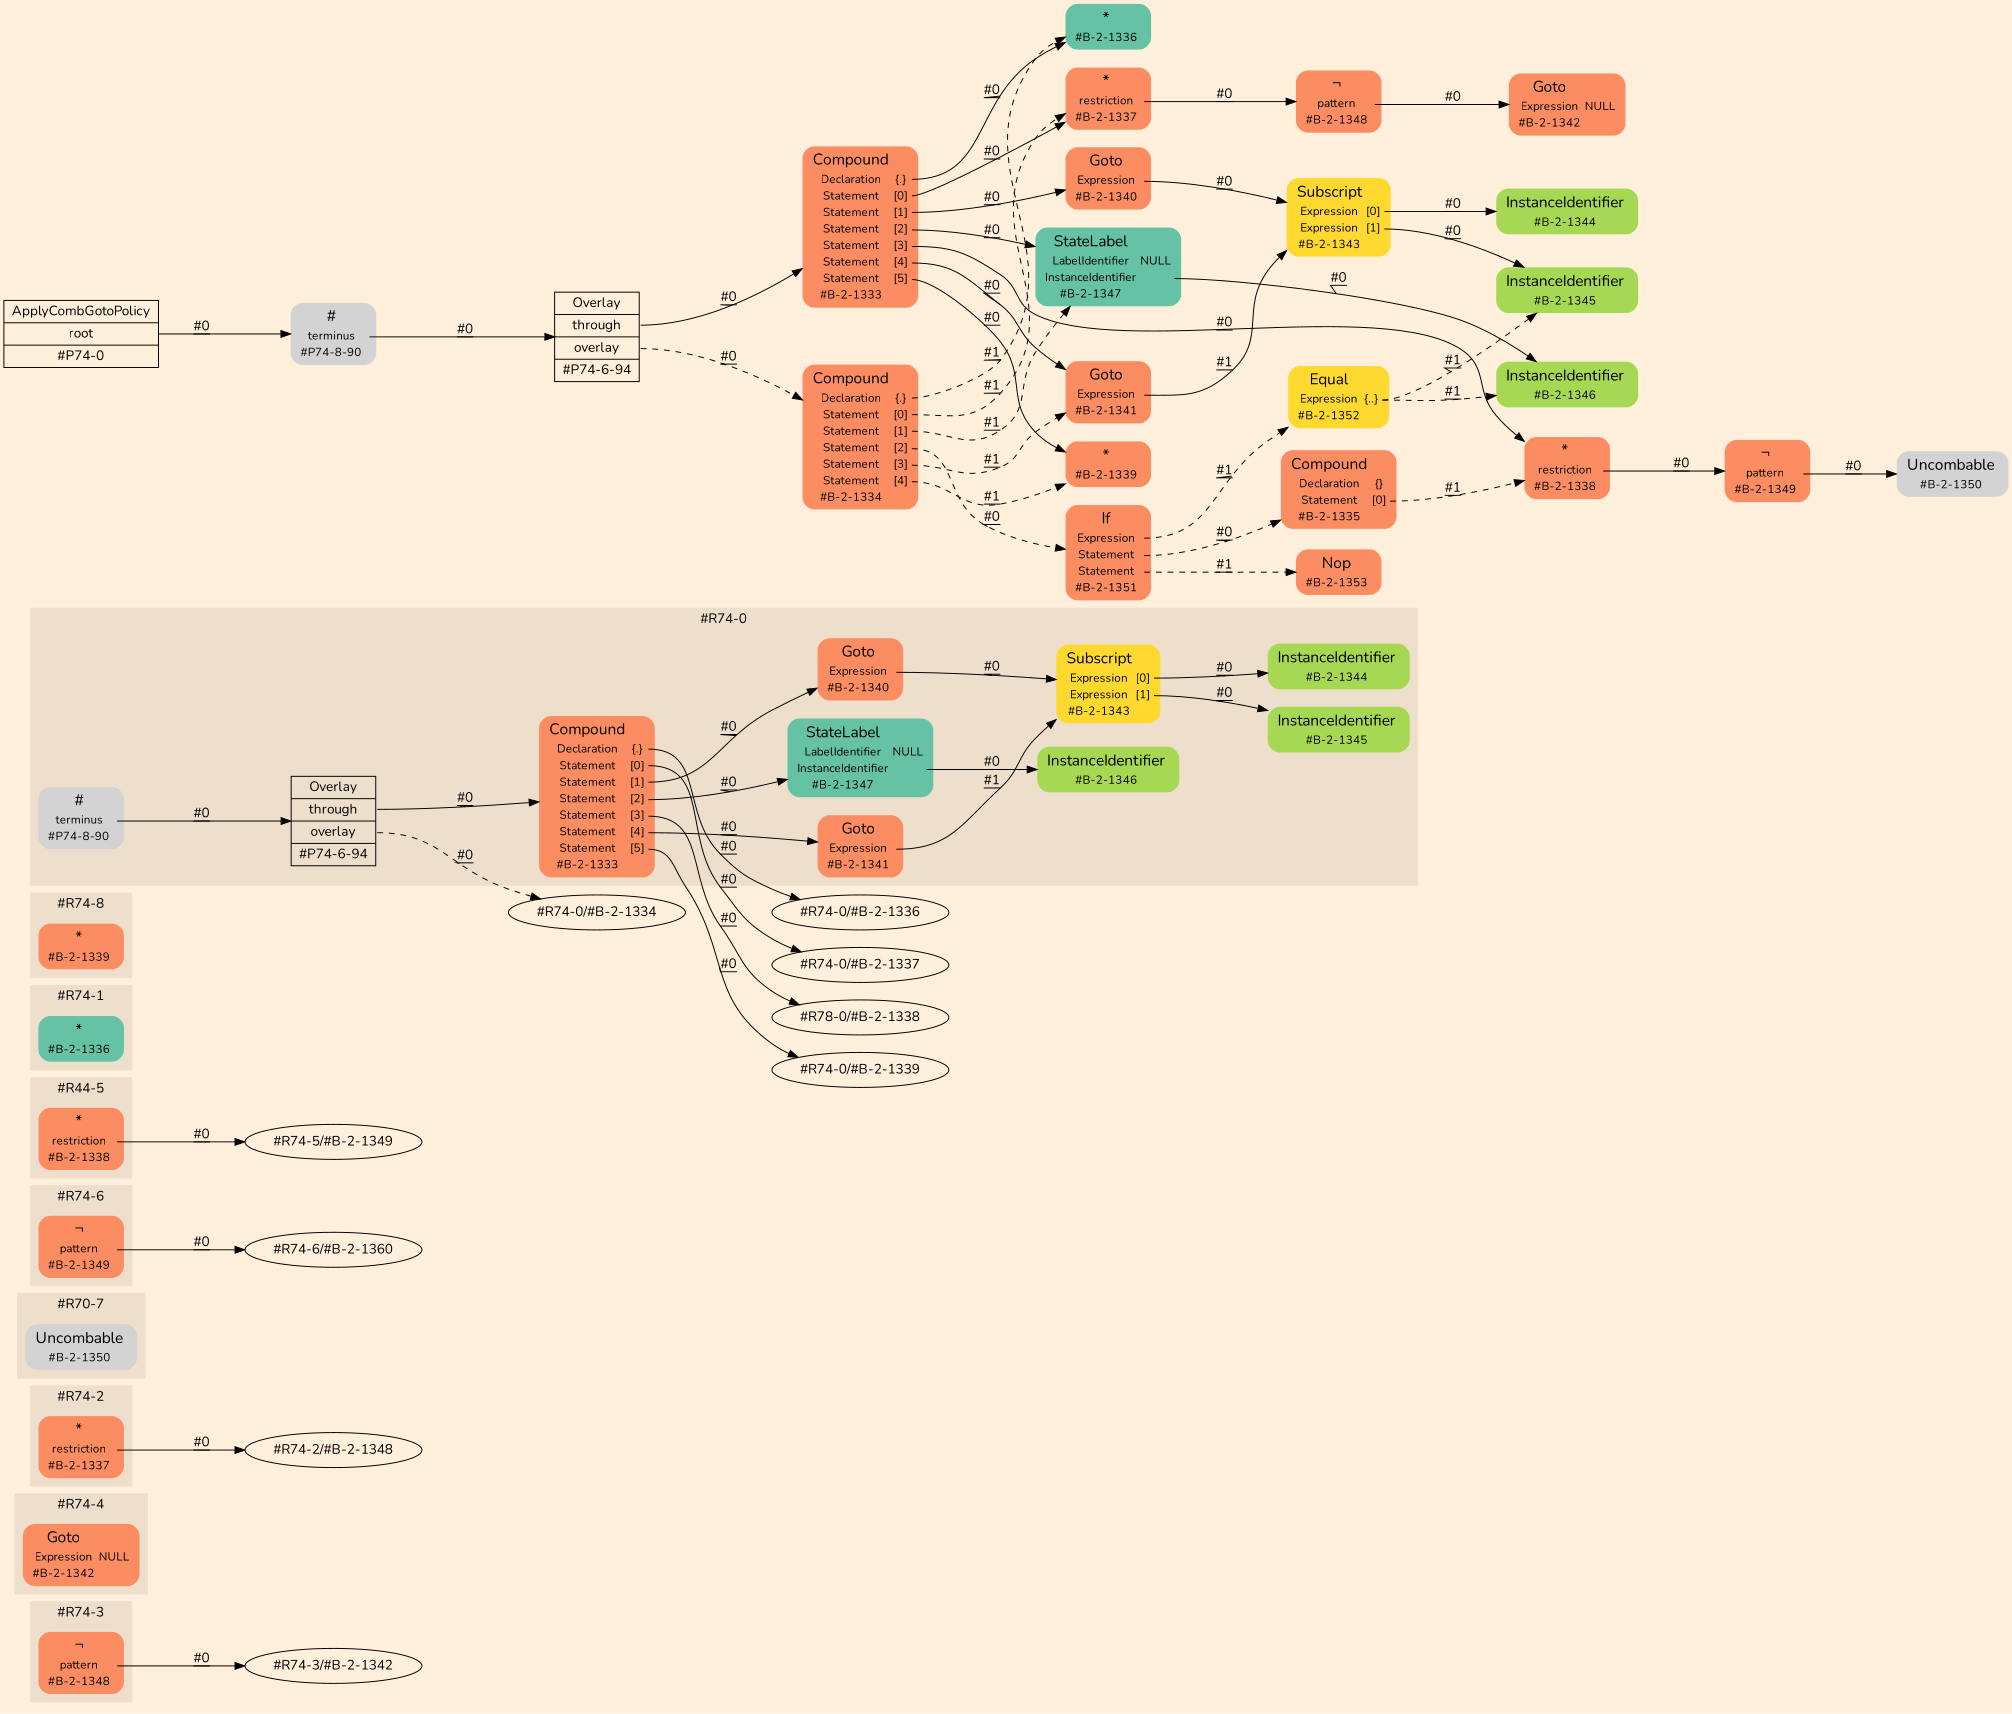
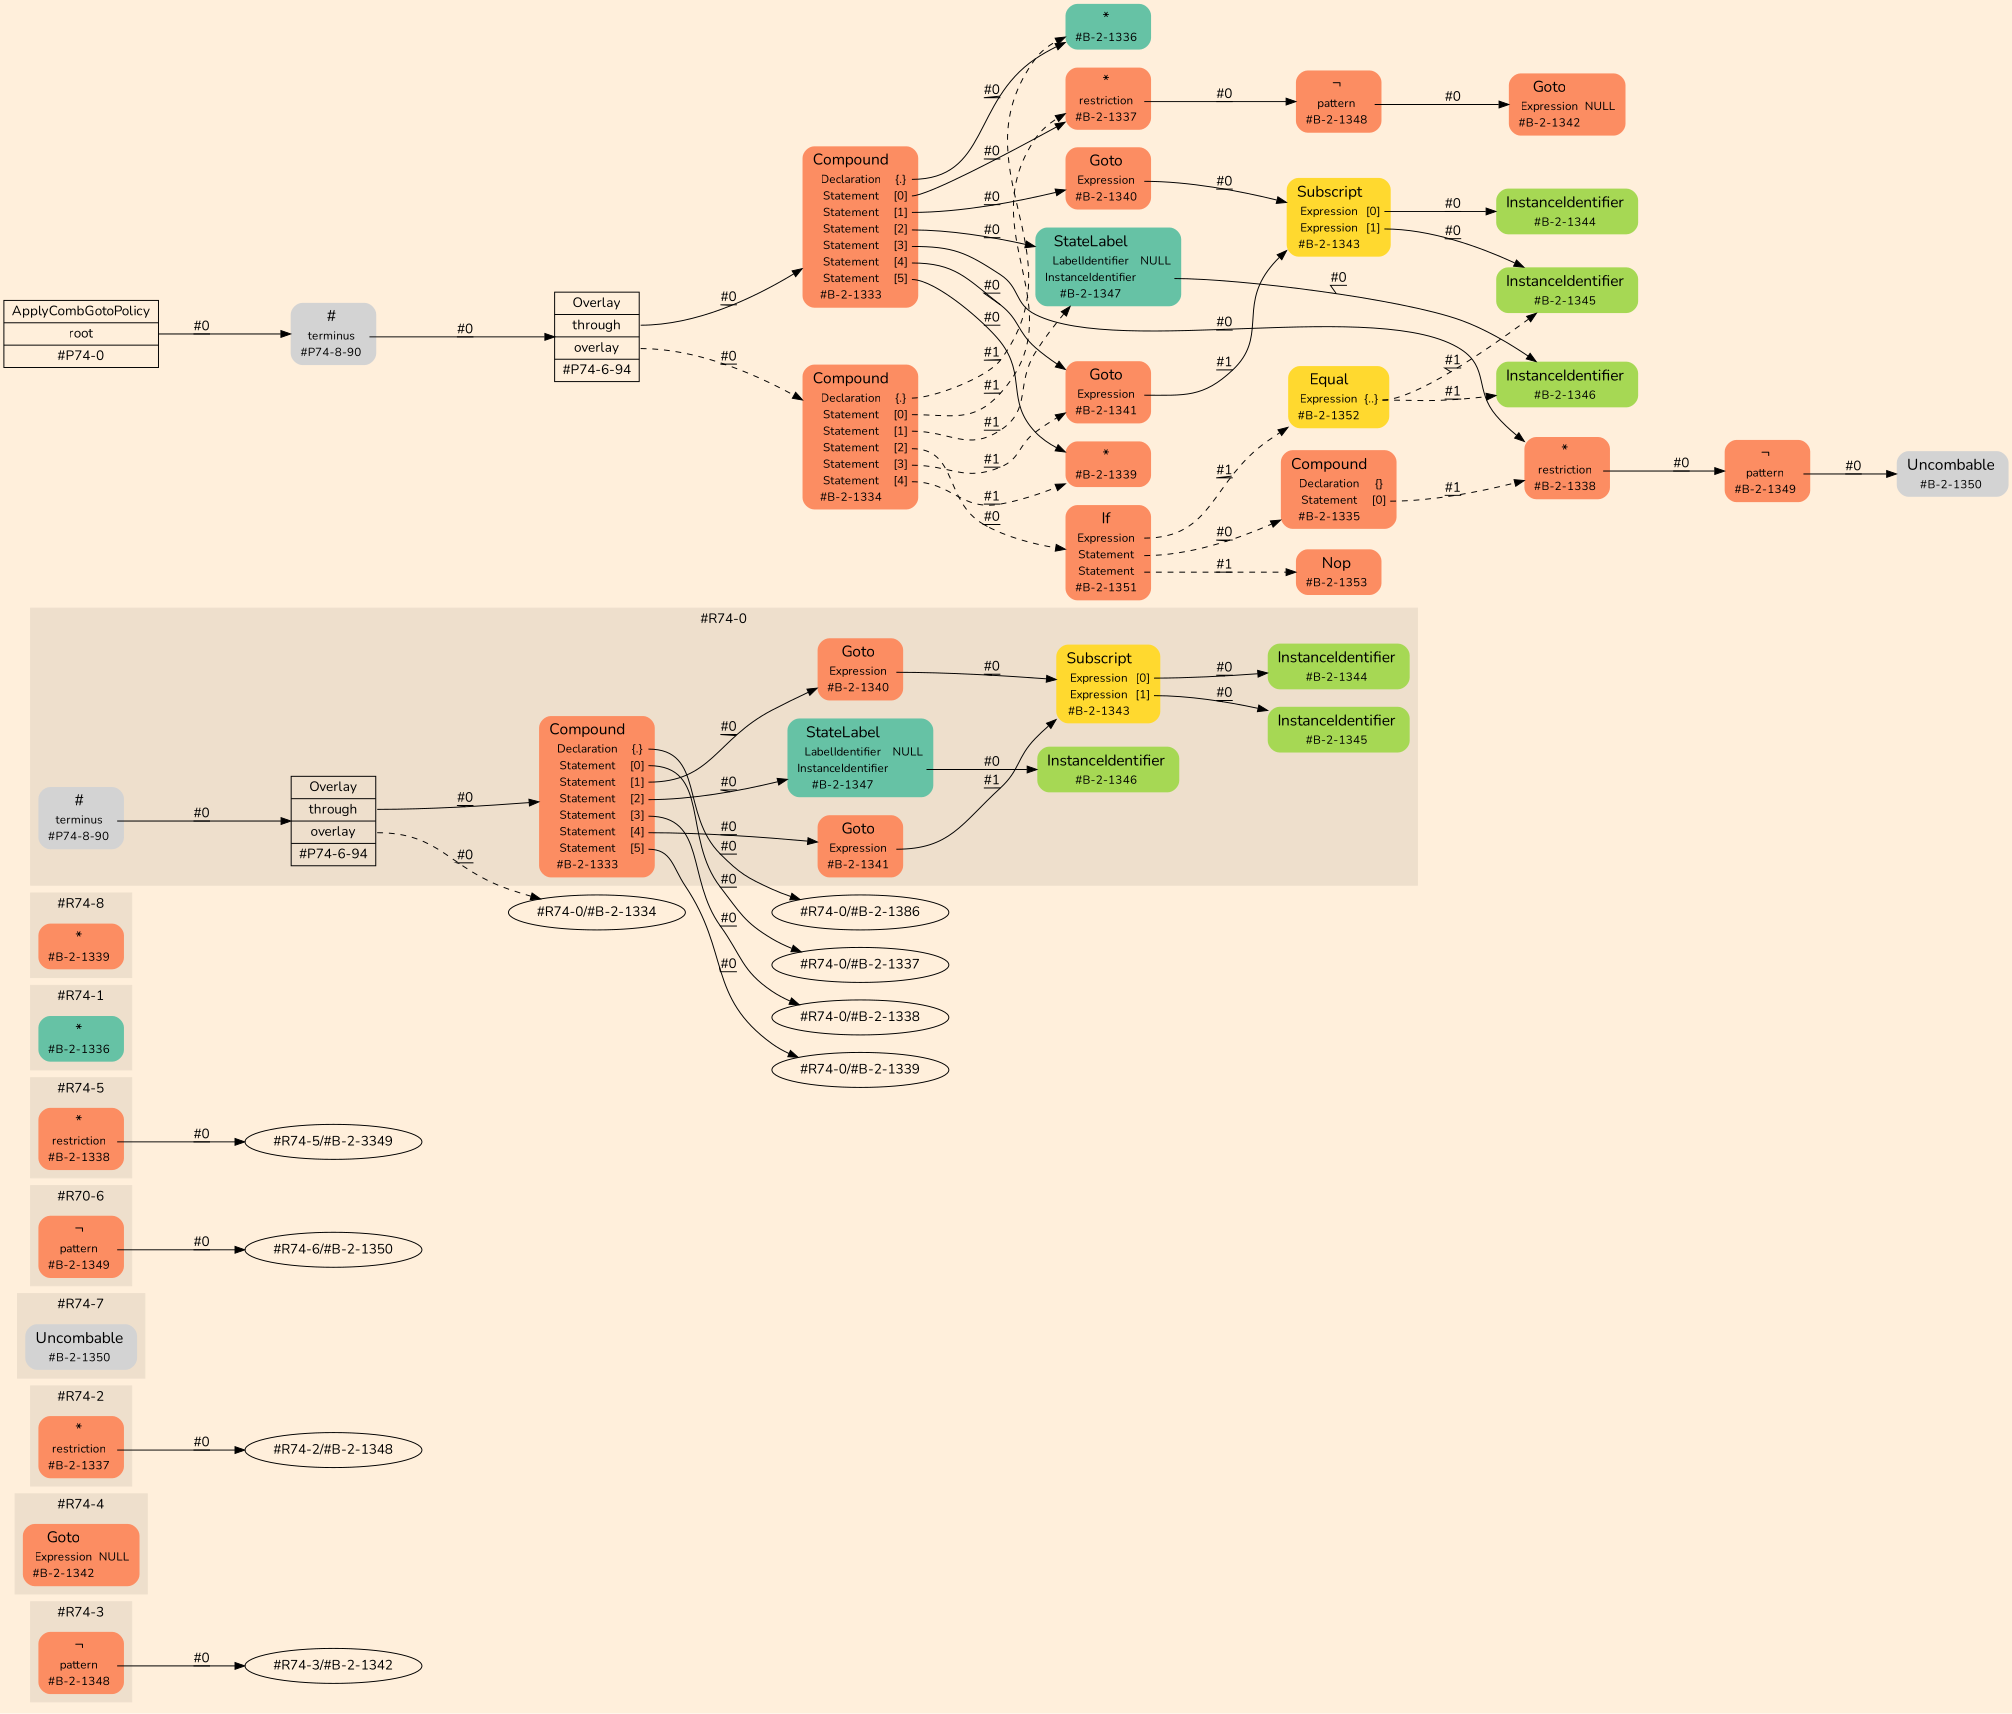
node "#R74-0/#B-2-1336": label "#R74-0/#B-2-1336" -> "#R74-0/#B-2-1386"
node "#R78-0/#B-2-1338": label "#R78-0/#B-2-1338" -> "#R74-0/#B-2-1338"
cluster "#R44-5": label "#R44-5" -> "#R74-5"
node "#R74-5/#B-2-1349": label "#R74-5/#B-2-1349" -> "#R74-5/#B-2-3349"
cluster "#R74-6": label "#R74-6" -> "#R70-6"
node "#R74-6/#B-2-1360": label "#R74-6/#B-2-1360" -> "#R74-6/#B-2-1350"
cluster "#R70-7": label "#R70-7" -> "#R74-7"
